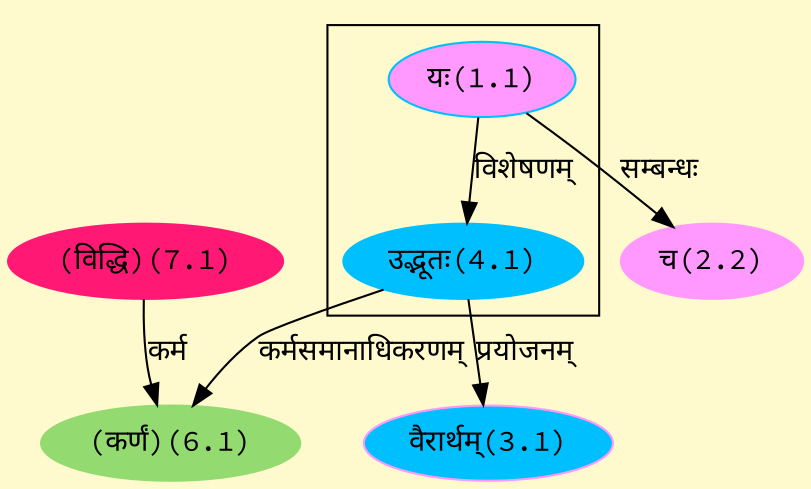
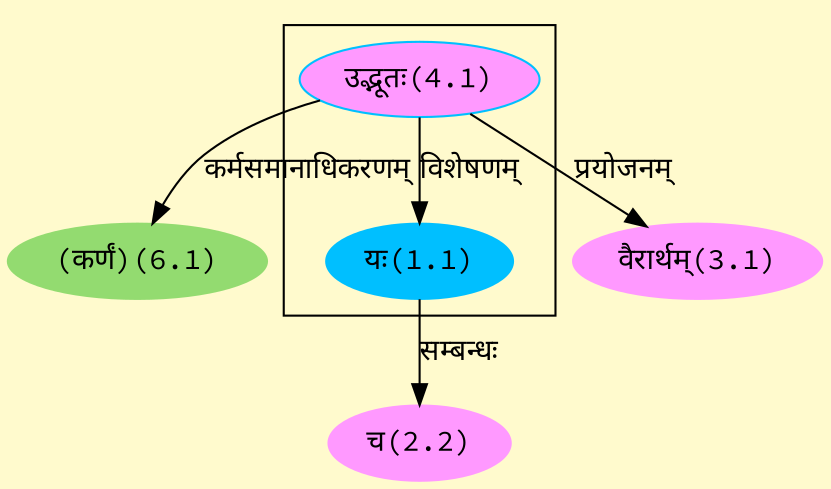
node "यः(1.1)": fillcolor #ff99ff -> #00bfff
edge "यः(1.1)" -> "उद्भूतः(4.1)": reversed
node "(विद्धि)(7.1)": removed
node "उद्भूतः(4.1)": fillcolor #00bfff -> #ff99ff
node "वैरार्थम्(3.1)": fillcolor #00bfff -> #ff99ff
